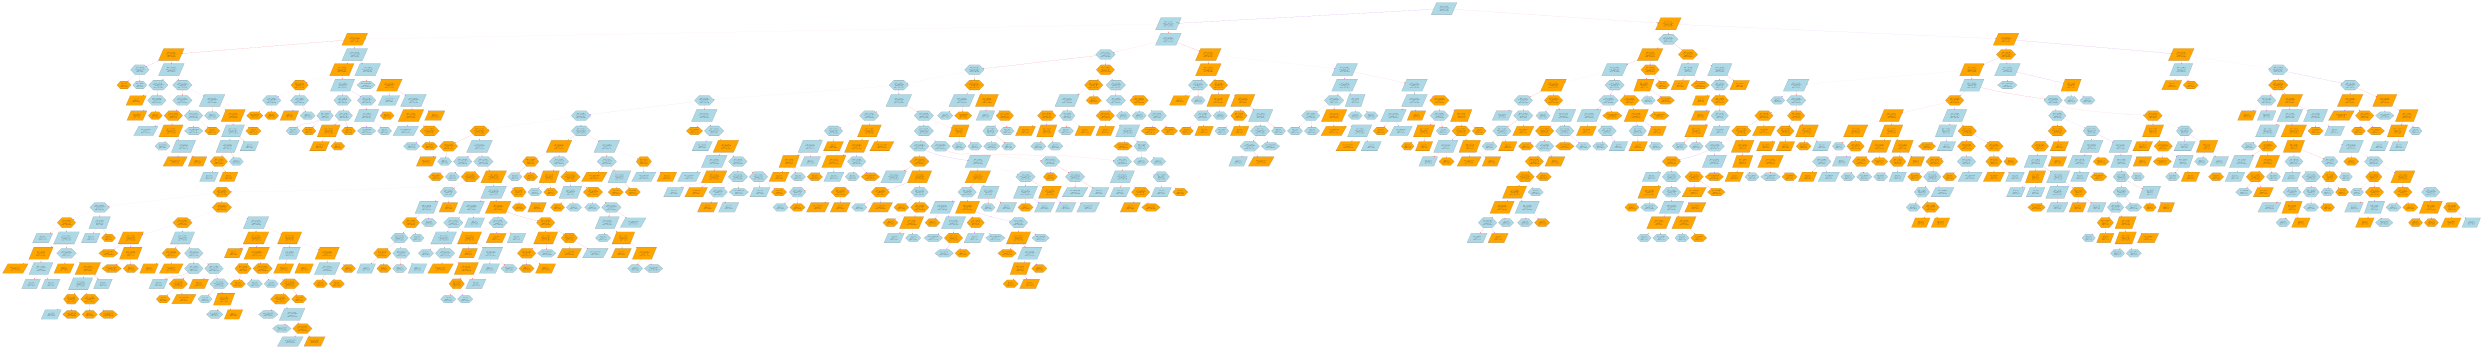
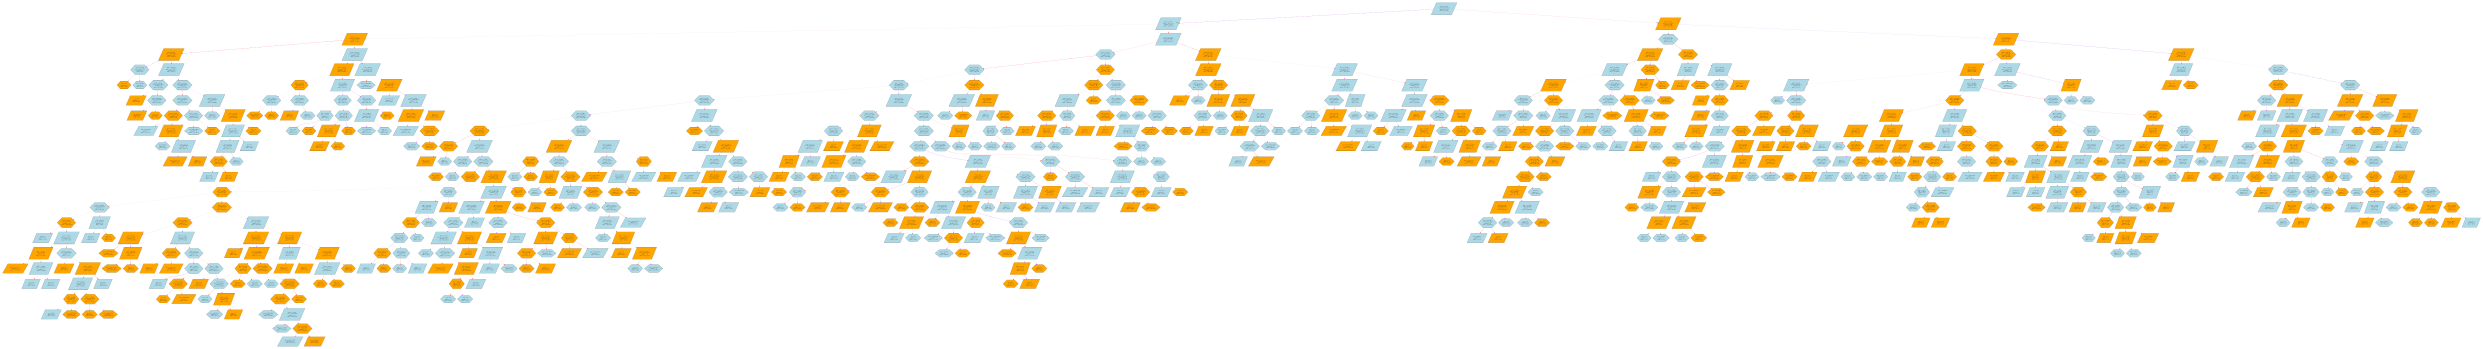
node "mse = 0.0 samples = 6 value = 1398.0": fillcolor lightblue -> orange
